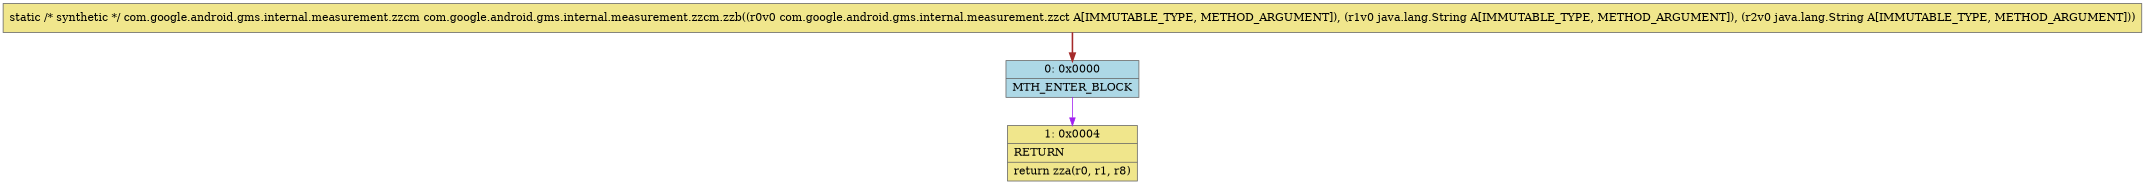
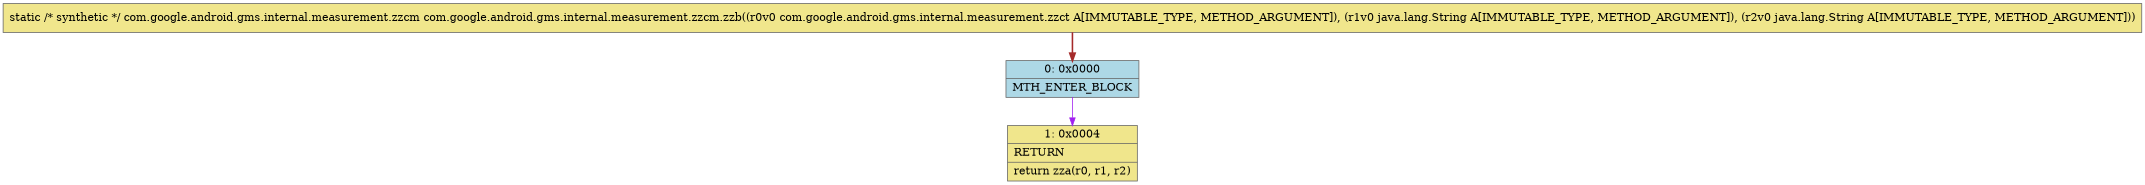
node "1: 0x0004": text "return zza(r0, r1, r8)" -> "return zza(r0, r1, r2)"
